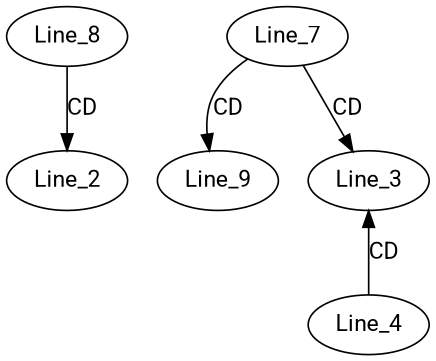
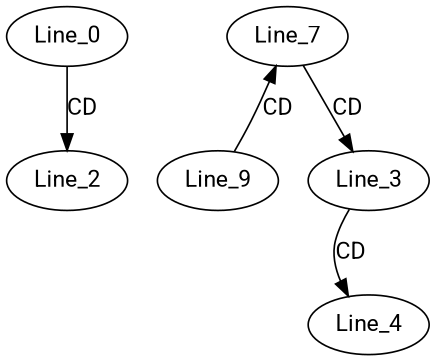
node "Line_8": label "Line_8" -> "Line_0"
edge "Line_7" -> "Line_9": reversed
edge "Line_4" -> "Line_3": reversed
